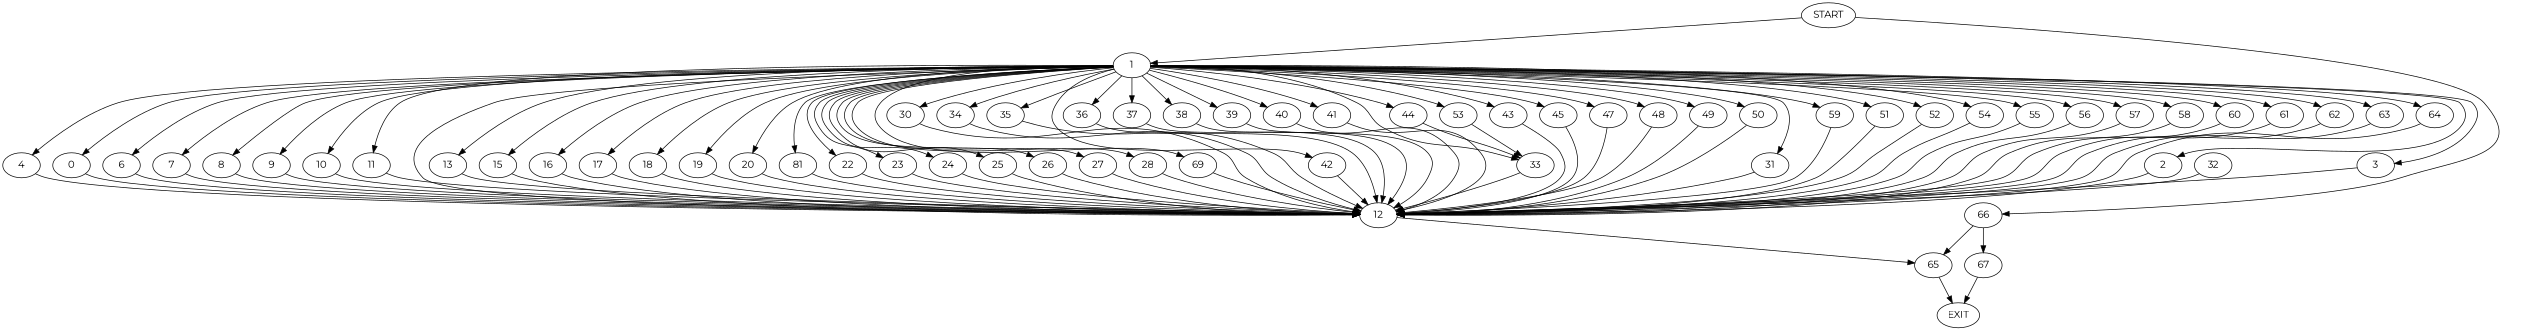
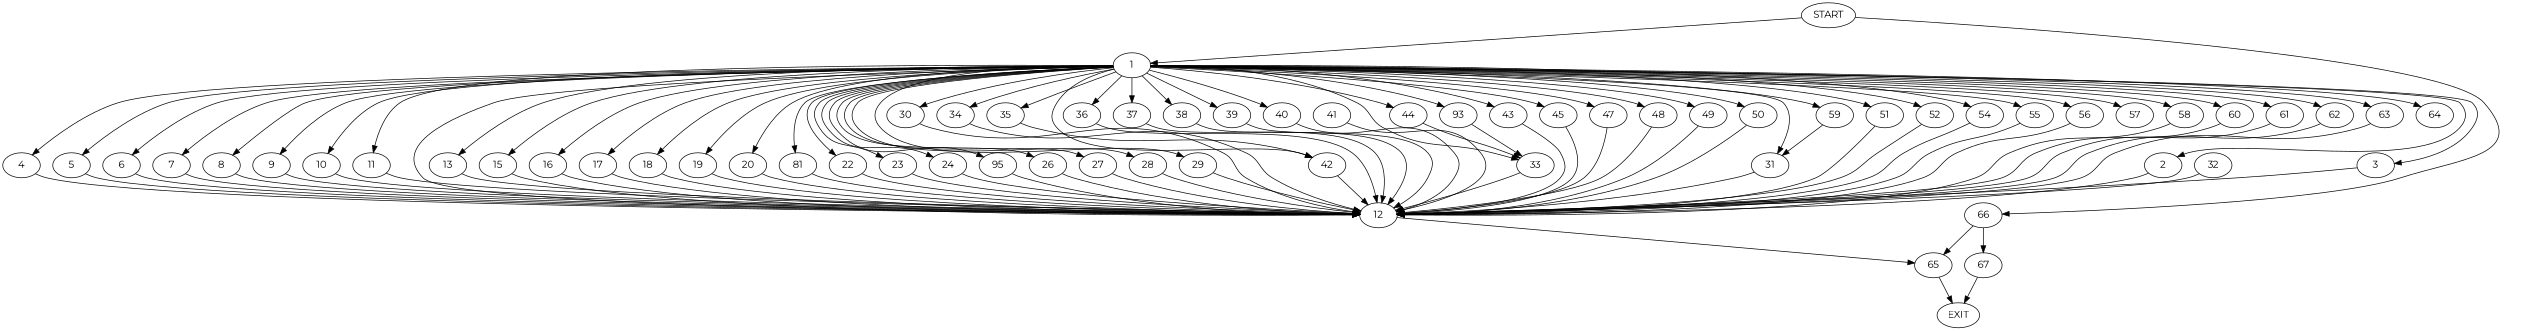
edge "1" -> "41": removed
node "53": label "53" -> "93"
edge "35" -> "12": now "35" -> "42"
node "0": label "0" -> "5"
node "25": label "25" -> "95"
node "69": label "69" -> "29"
edge "64" -> "12": removed
edge "57" -> "12": removed
edge "59" -> "12": now "59" -> "31"
